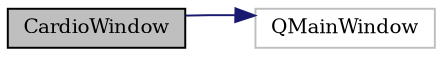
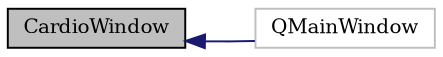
edge "CardioWindow" -> "QMainWindow": reversed
